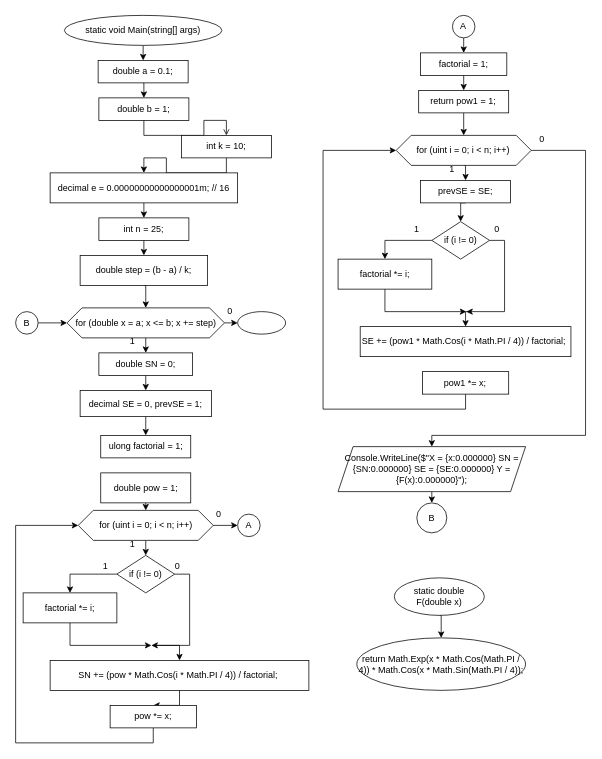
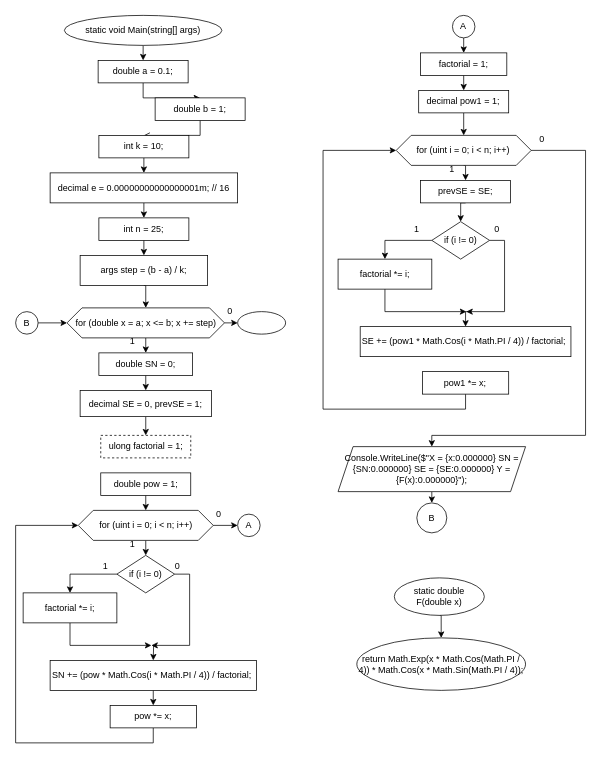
node "return pow1 = 1;": label "return pow1 = 1;" -> "decimal pow1 = 1;"
node "double b = 1;": moved (144, 109) -> (200, 109)
node "int k = 10;": moved (226, 147) -> (144, 147)
node "double step = (b - a) / k;": label "double step = (b - a) / k;" -> "args step = (b - a) / k;"
node "ulong factorial = 1;": style solid -> dashed
node "double pow = 1;": size 90x30 -> 90x23
node "SN += (pow * Math.Cos(i * Math.PI / 4)) / factorial;": size 259x30 -> 206x30
